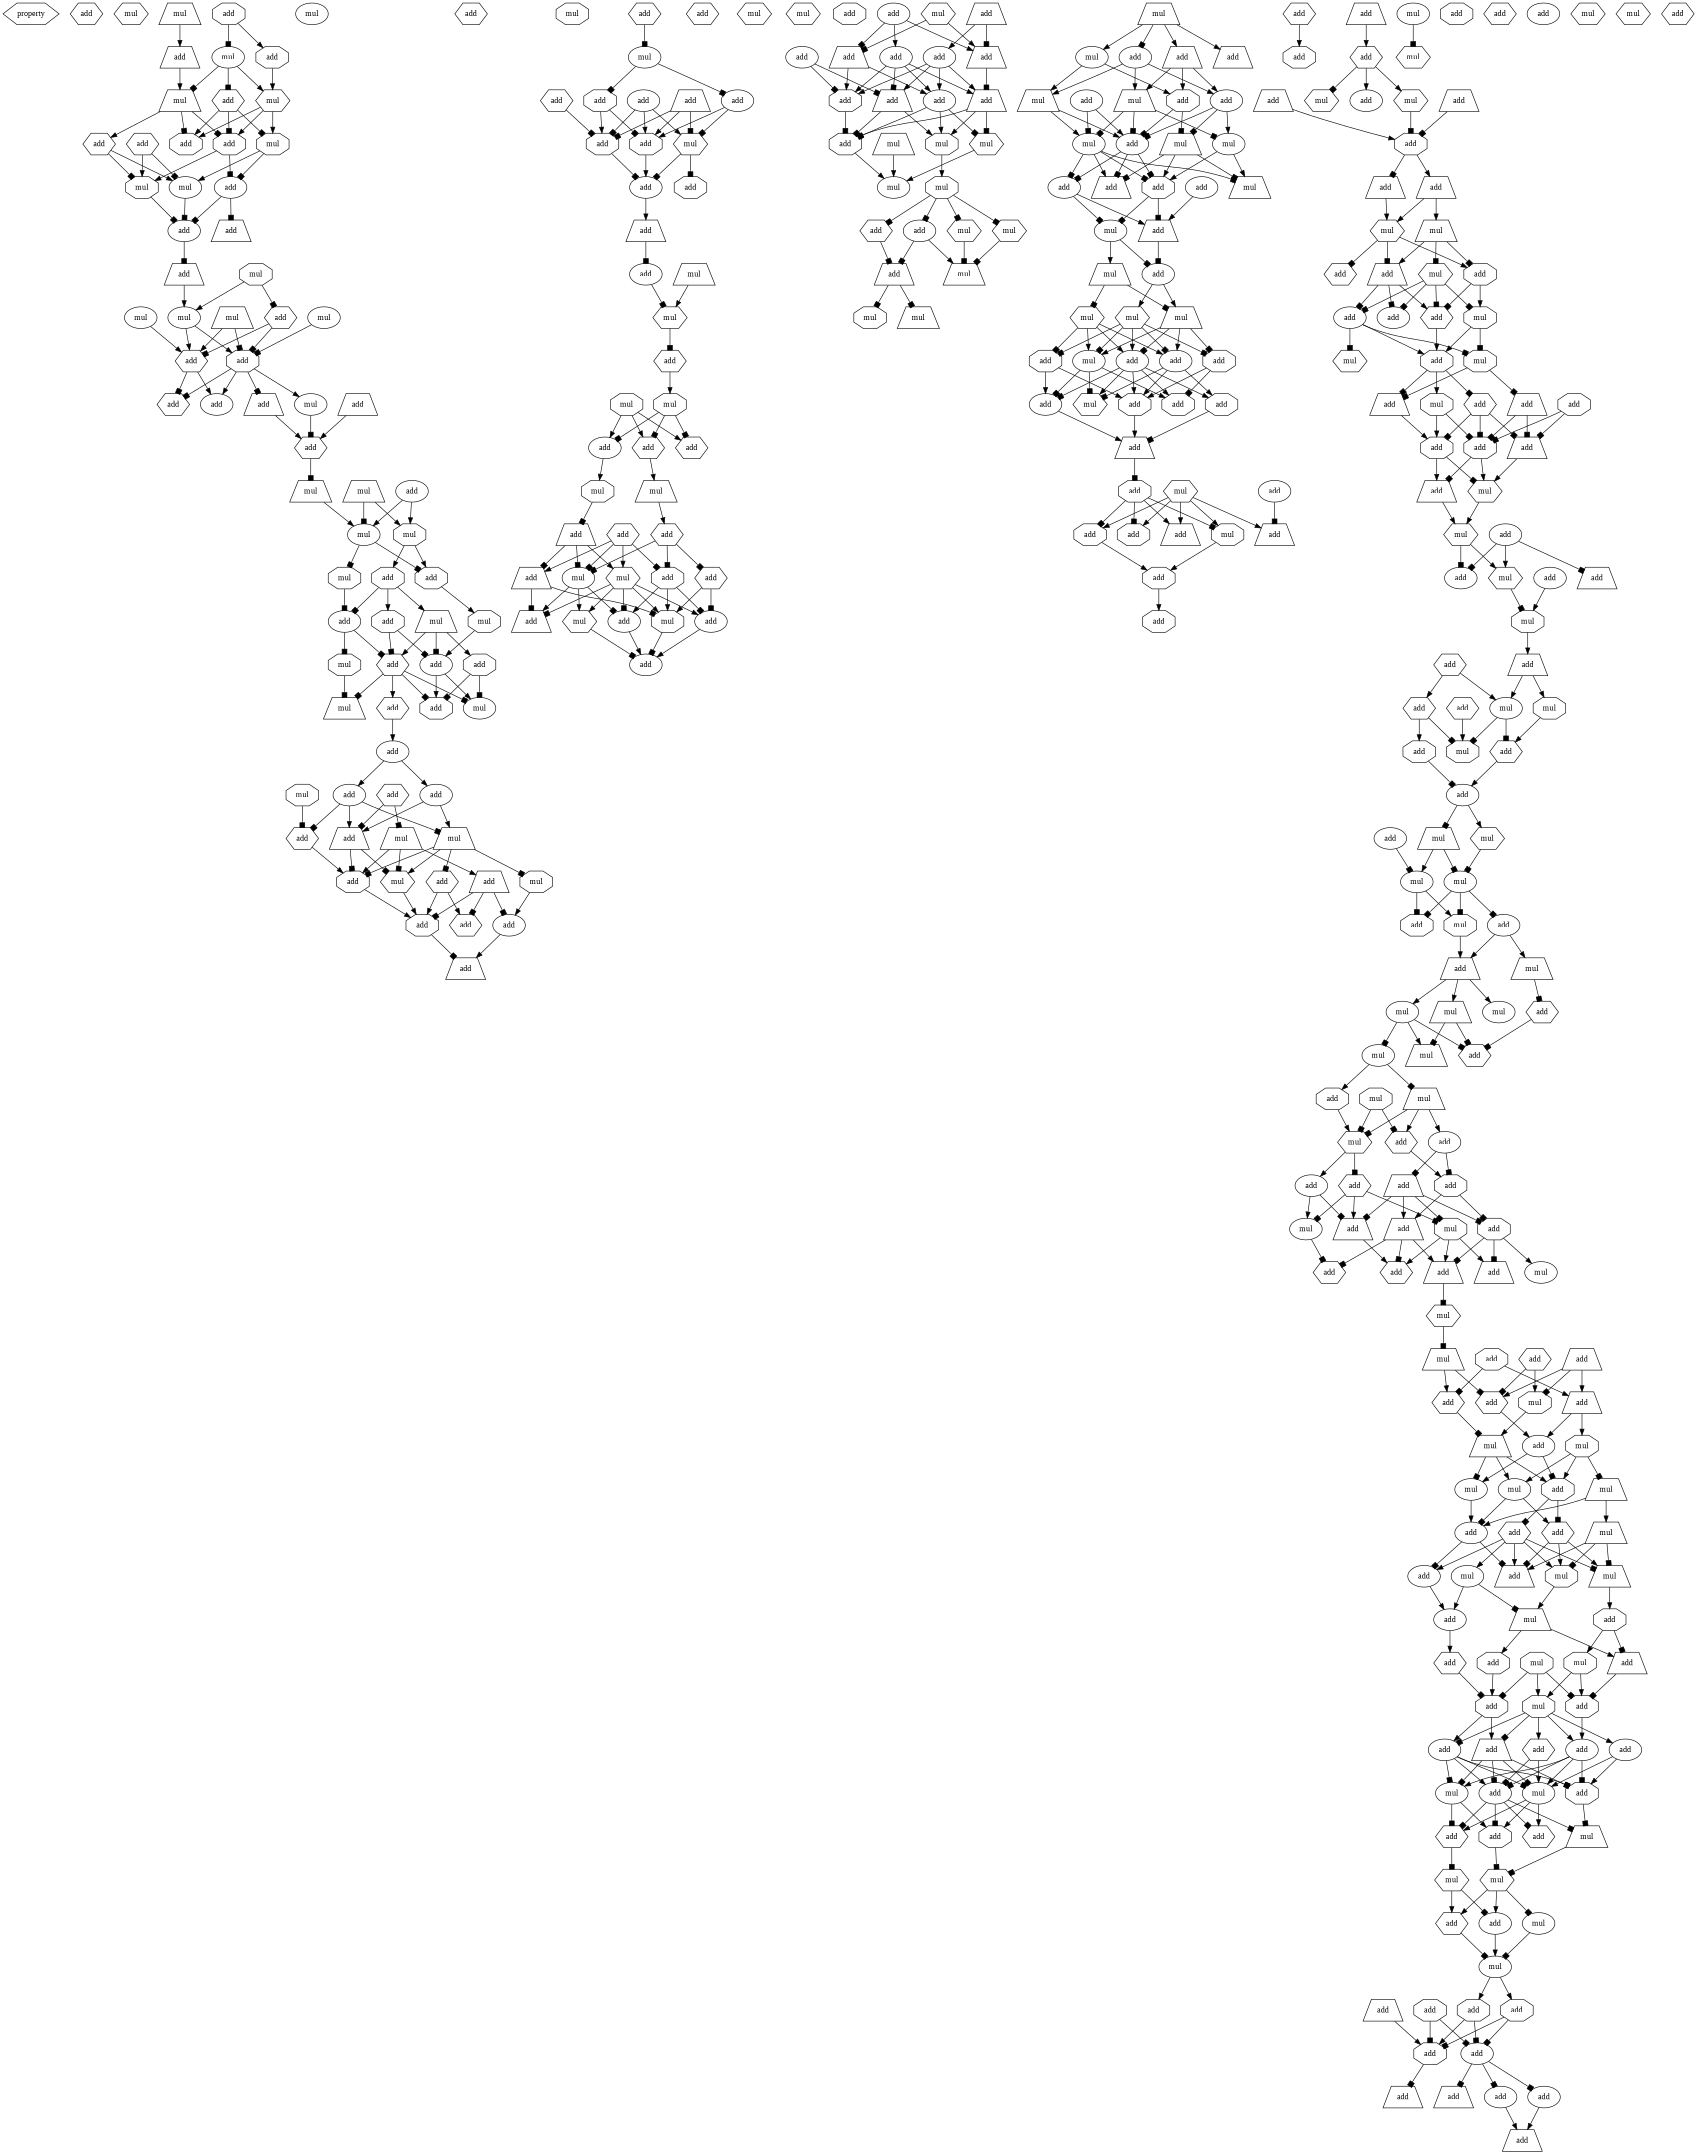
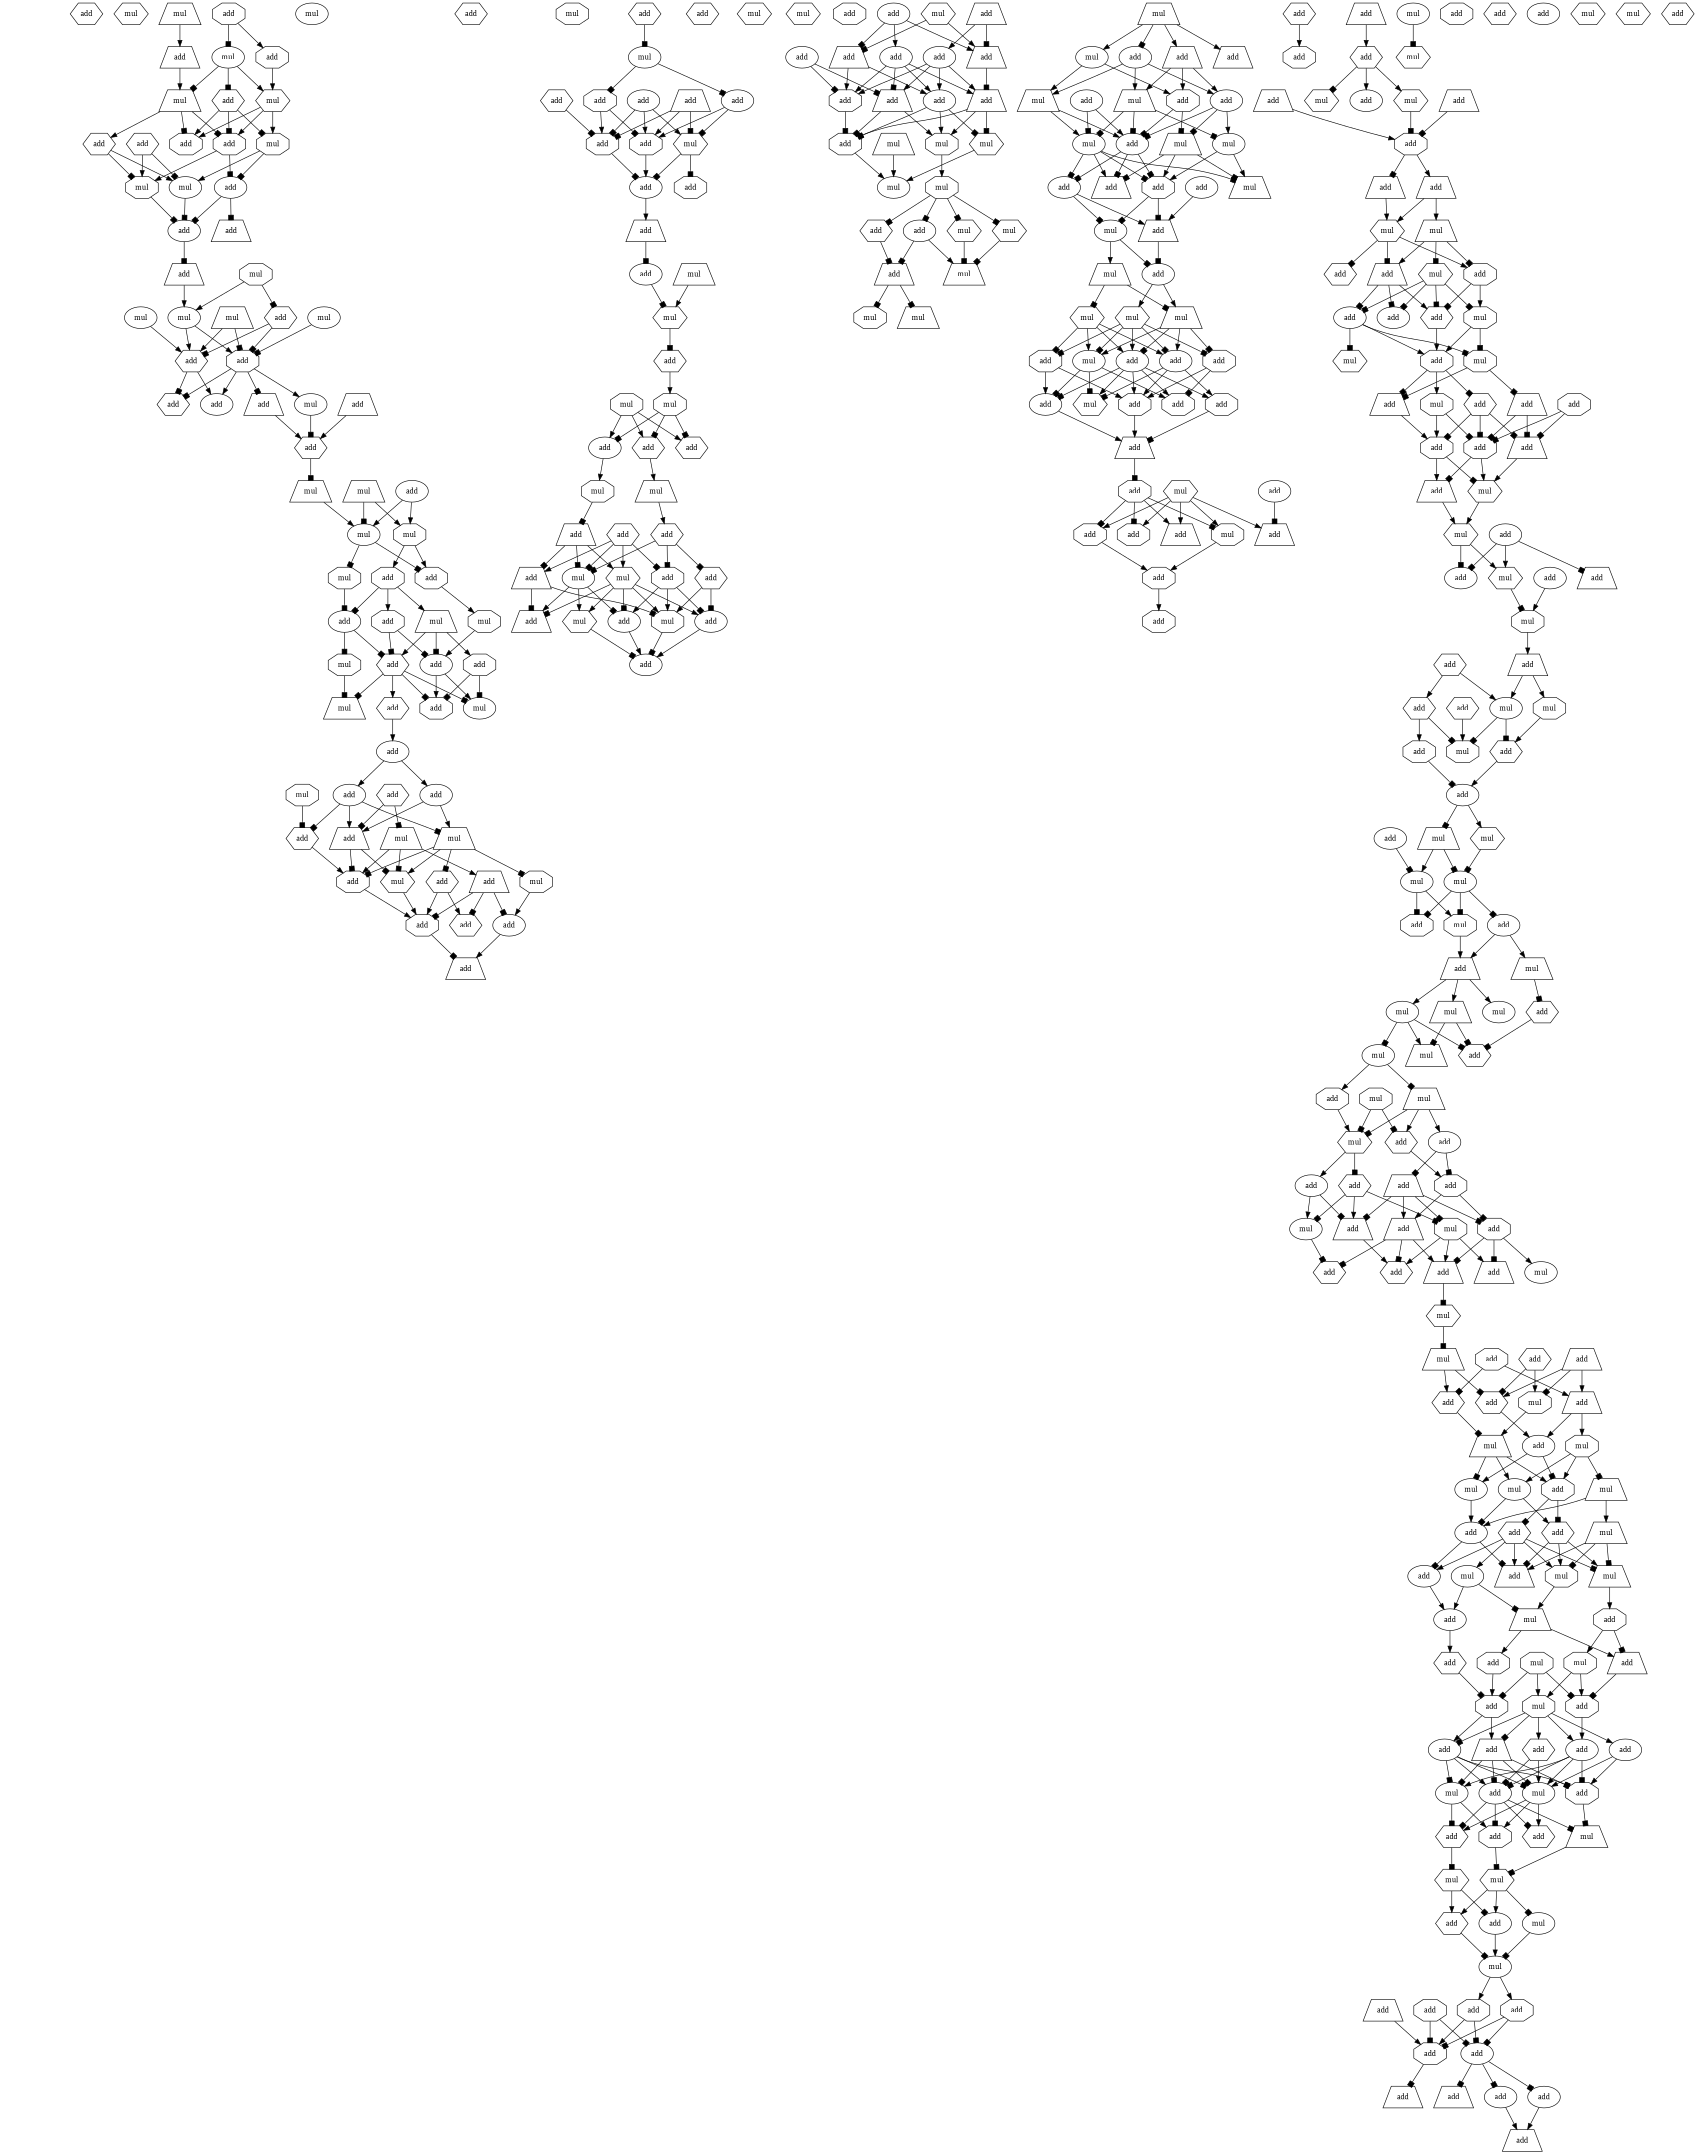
node "property": removed
